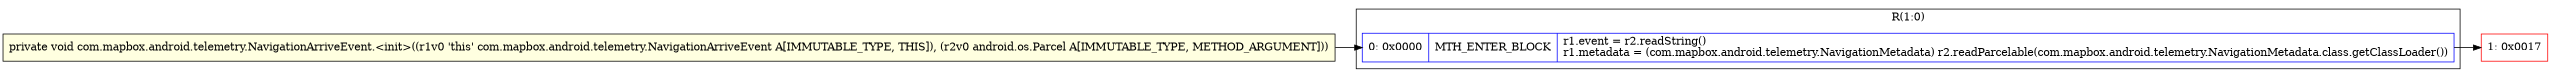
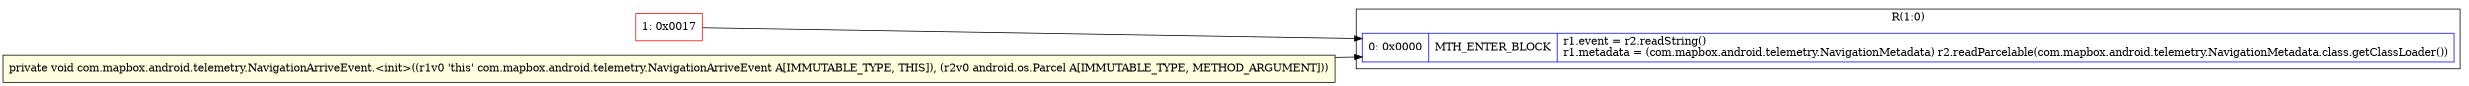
edge "0: 0x0000" -> "1: 0x0017": reversed
